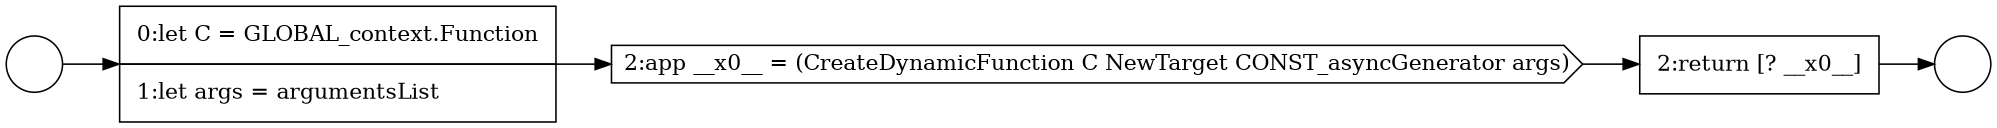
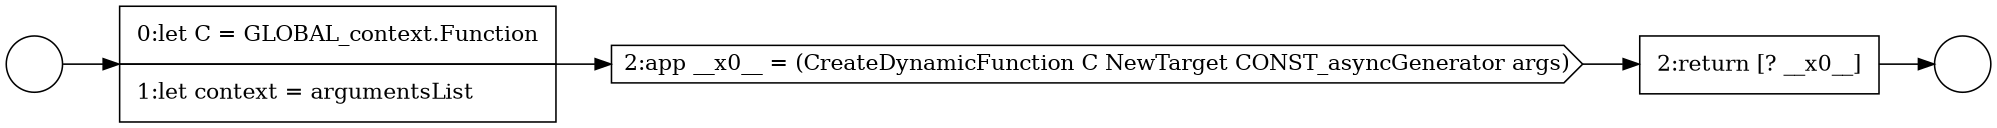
node "0:let C = GLOBAL_context.Function": text "1:let args = argumentsList" -> "1:let context = argumentsList"
